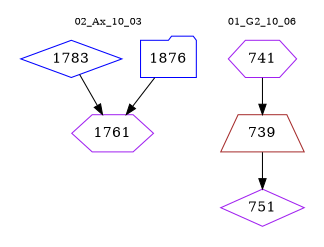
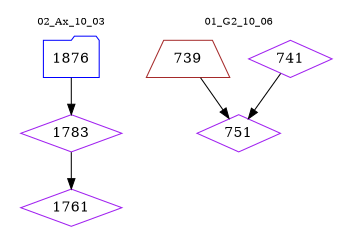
node "1783": color blue -> purple
node "741": shape hexagon -> diamond
edge "741" -> "739": now "741" -> "751"
edge "1876" -> "1761": now "1876" -> "1783"
node "1761": shape hexagon -> diamond
